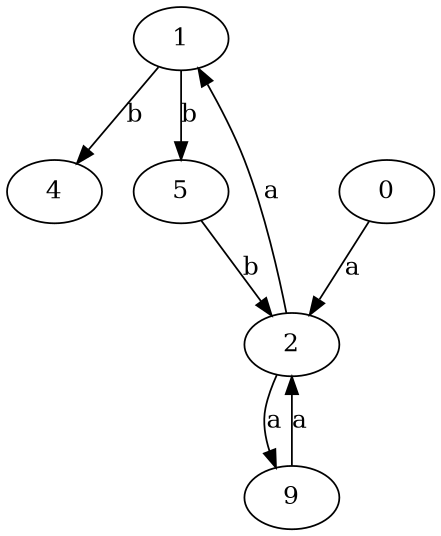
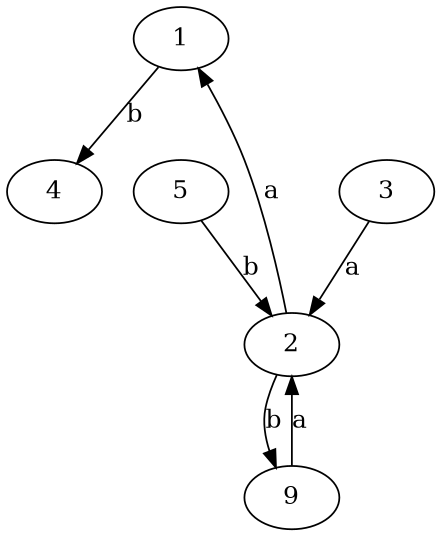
edge "1" -> "5": removed, label "b"
node "0": label "0" -> "3"
edge "2" -> "9": label "a" -> "b"
